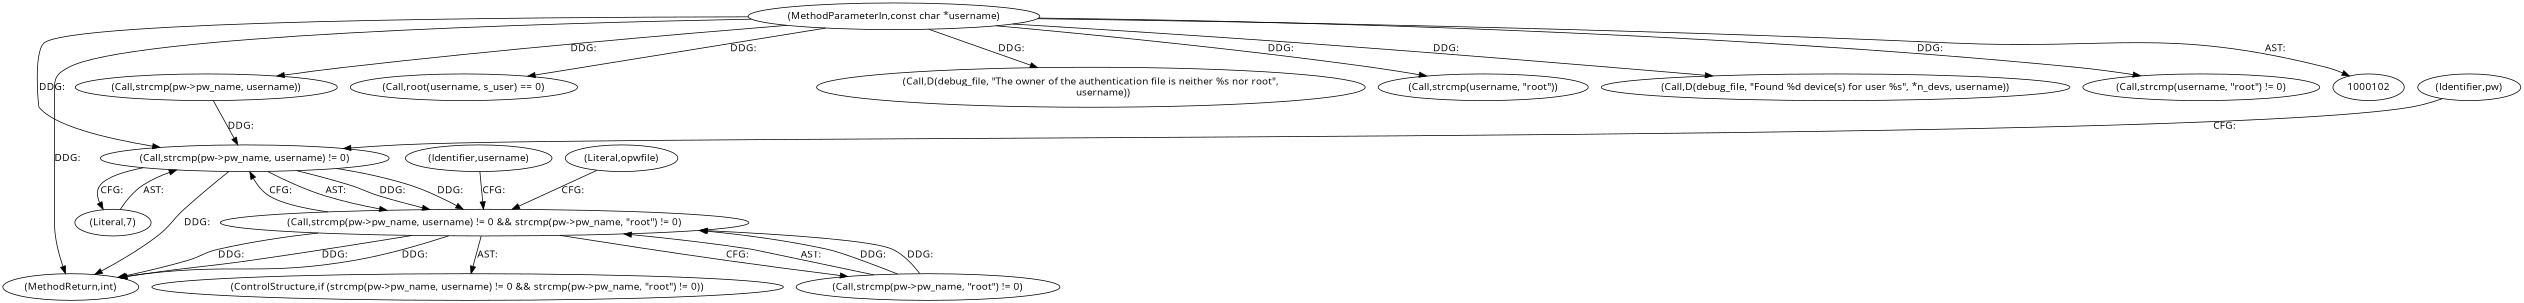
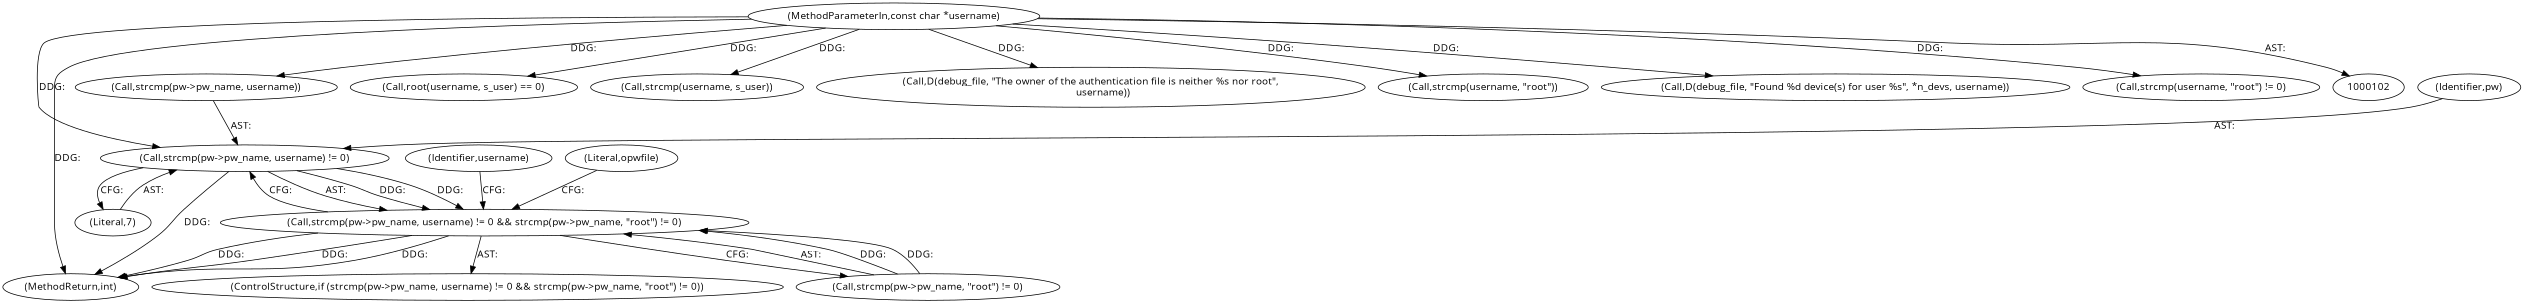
node "(Call,strcmp(username, s_user))": added
edge "(Call,strcmp(pw->pw_name, username))" -> "(Call,strcmp(pw->pw_name, username) != 0)": label "DDG: " -> "AST: "
edge "(Identifier,pw)" -> "(Call,strcmp(pw->pw_name, username) != 0)": label "CFG: " -> "AST: "
